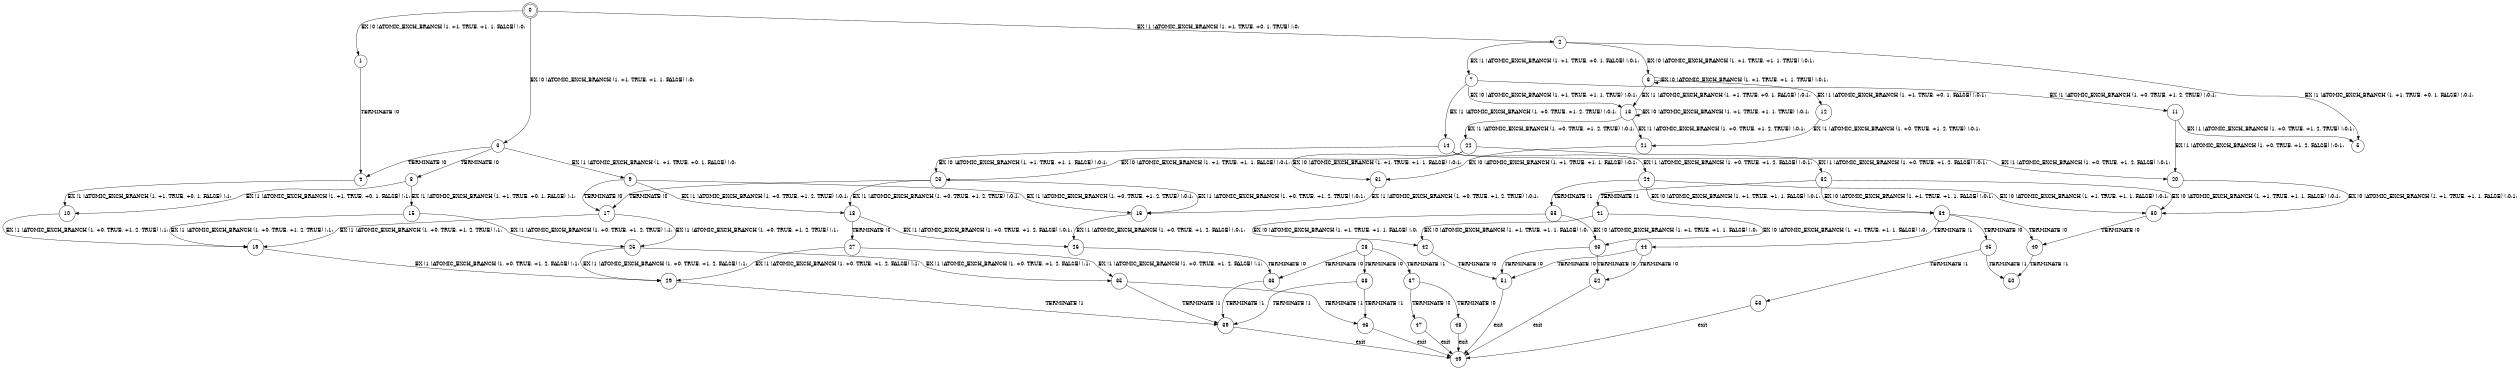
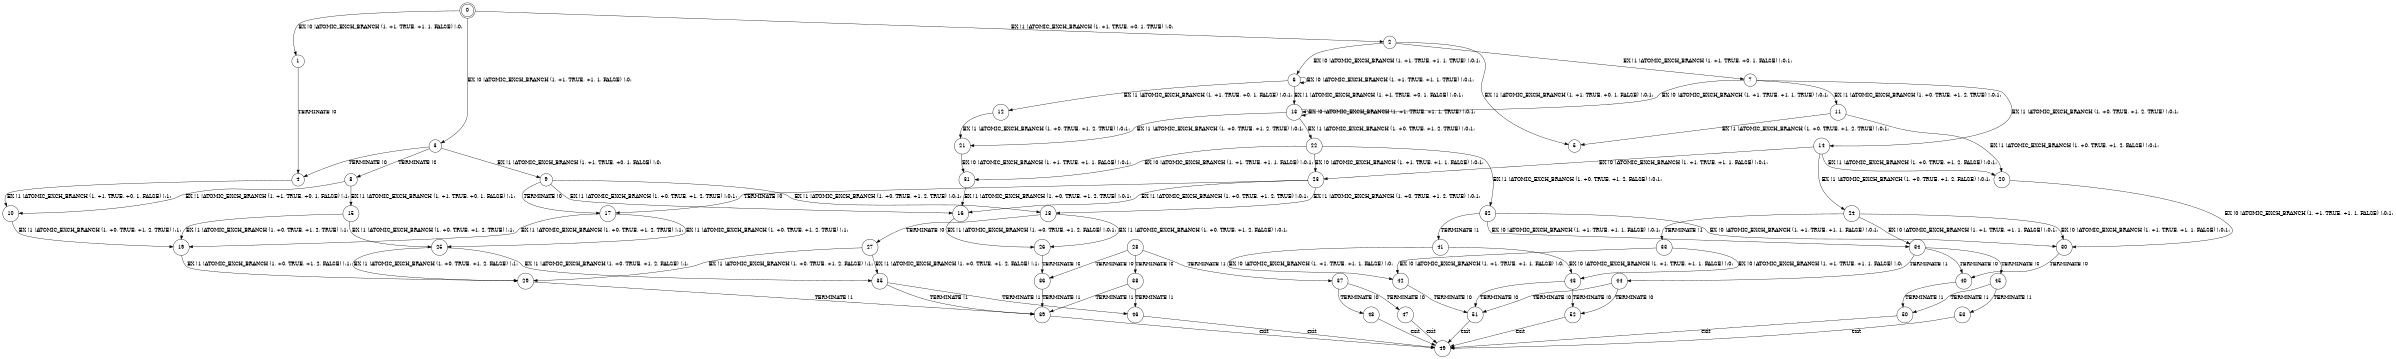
edge "50" -> "49": added, label "exit"
